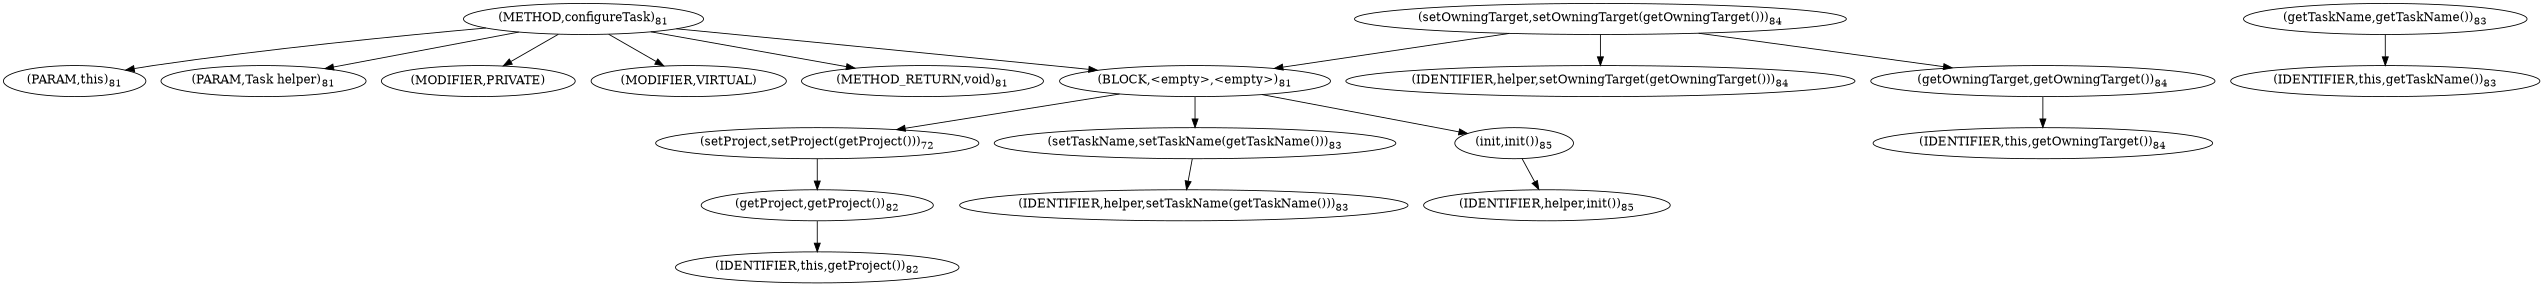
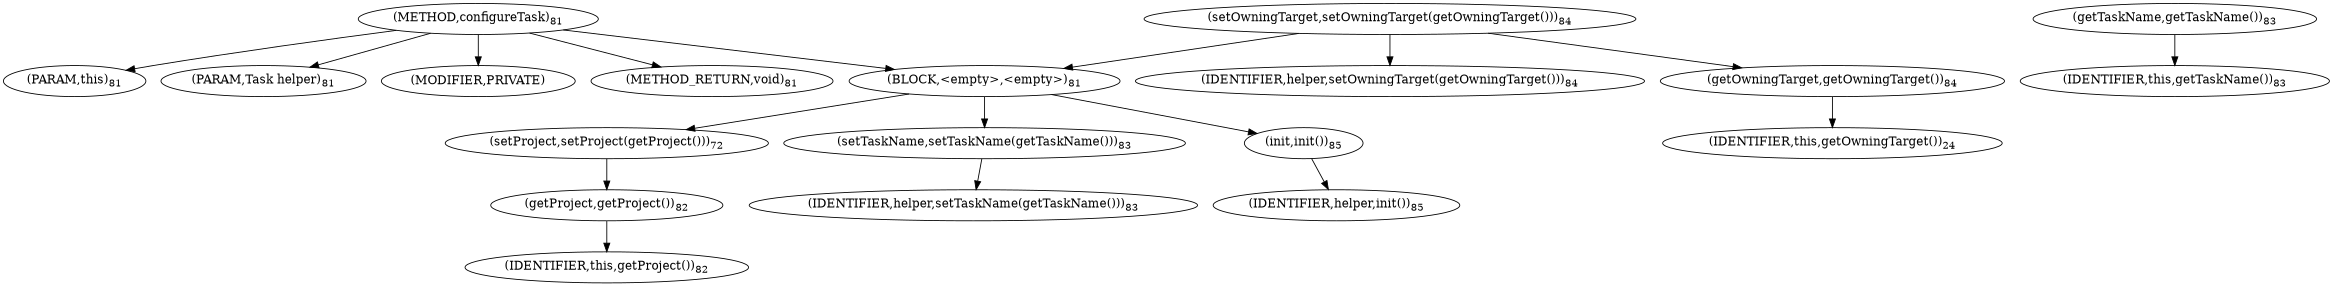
node "(MODIFIER,VIRTUAL)": removed
node "(IDENTIFIER,this,getOwningTarget())": text "84" -> "24"
